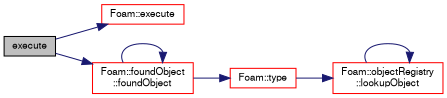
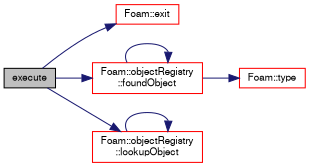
node "Foam::execute": label "Foam::execute" -> "Foam::exit"
node "Foam::foundObject ::foundObject": label "Foam::foundObject ::foundObject" -> "Foam::objectRegistry ::foundObject"
edge "Foam::type" -> "Foam::objectRegistry ::lookupObject": now "execute" -> "Foam::objectRegistry ::lookupObject"
